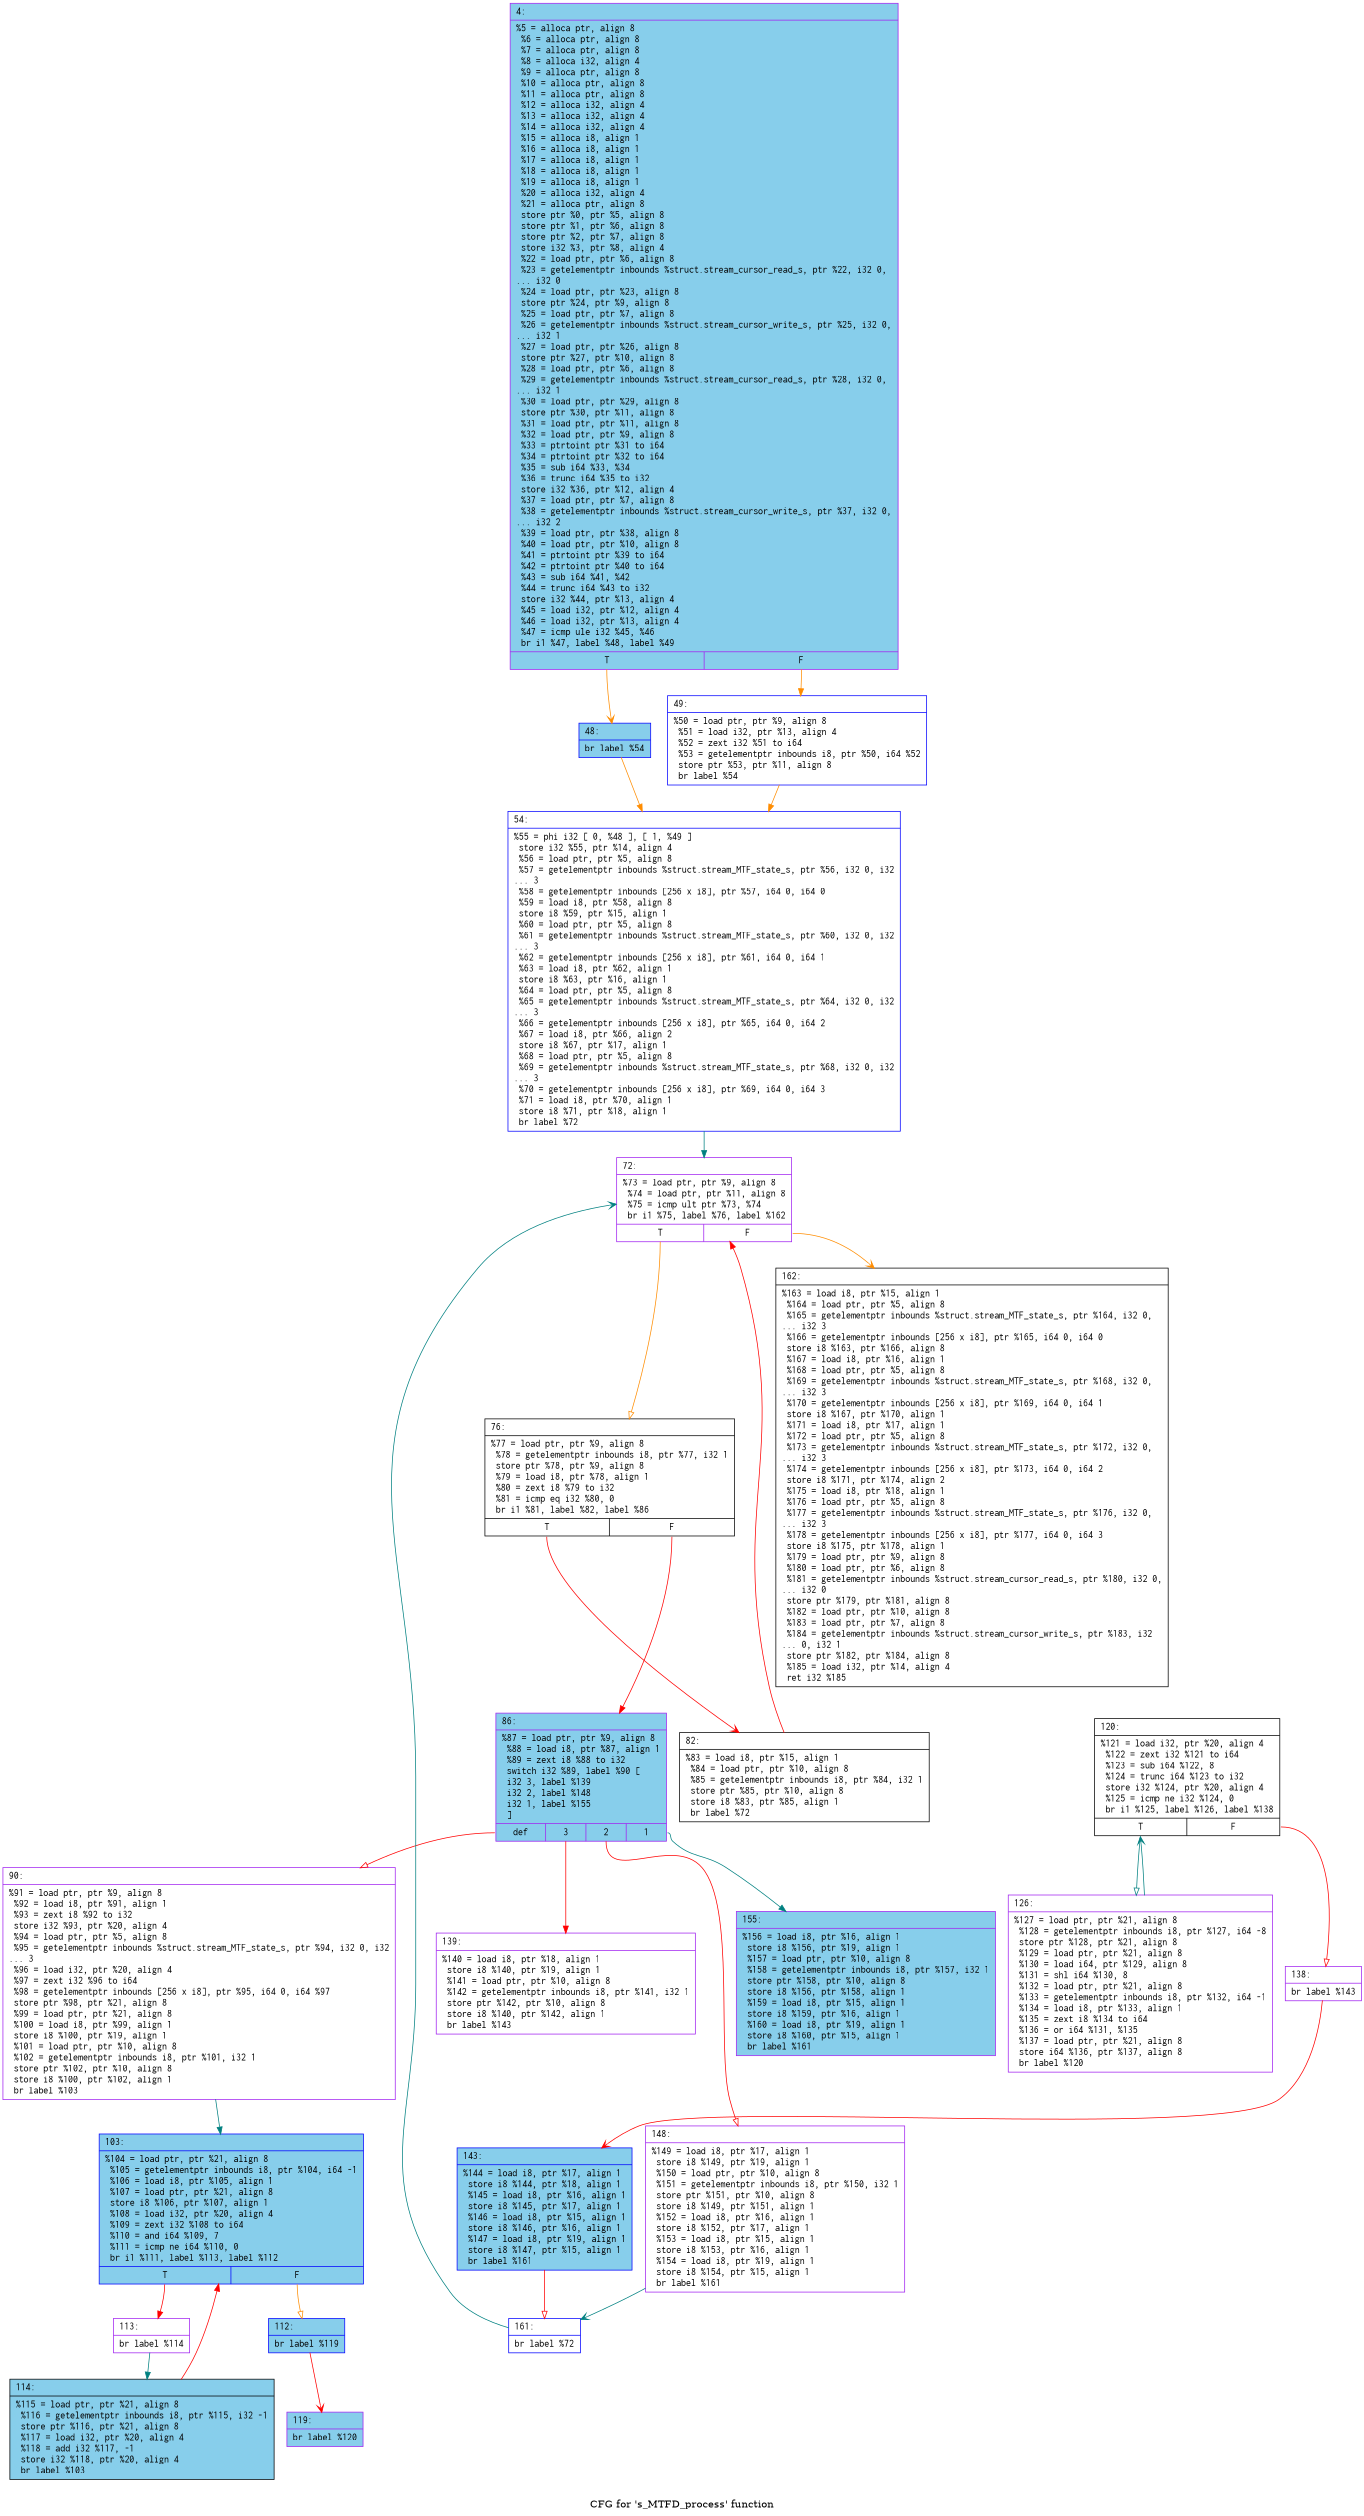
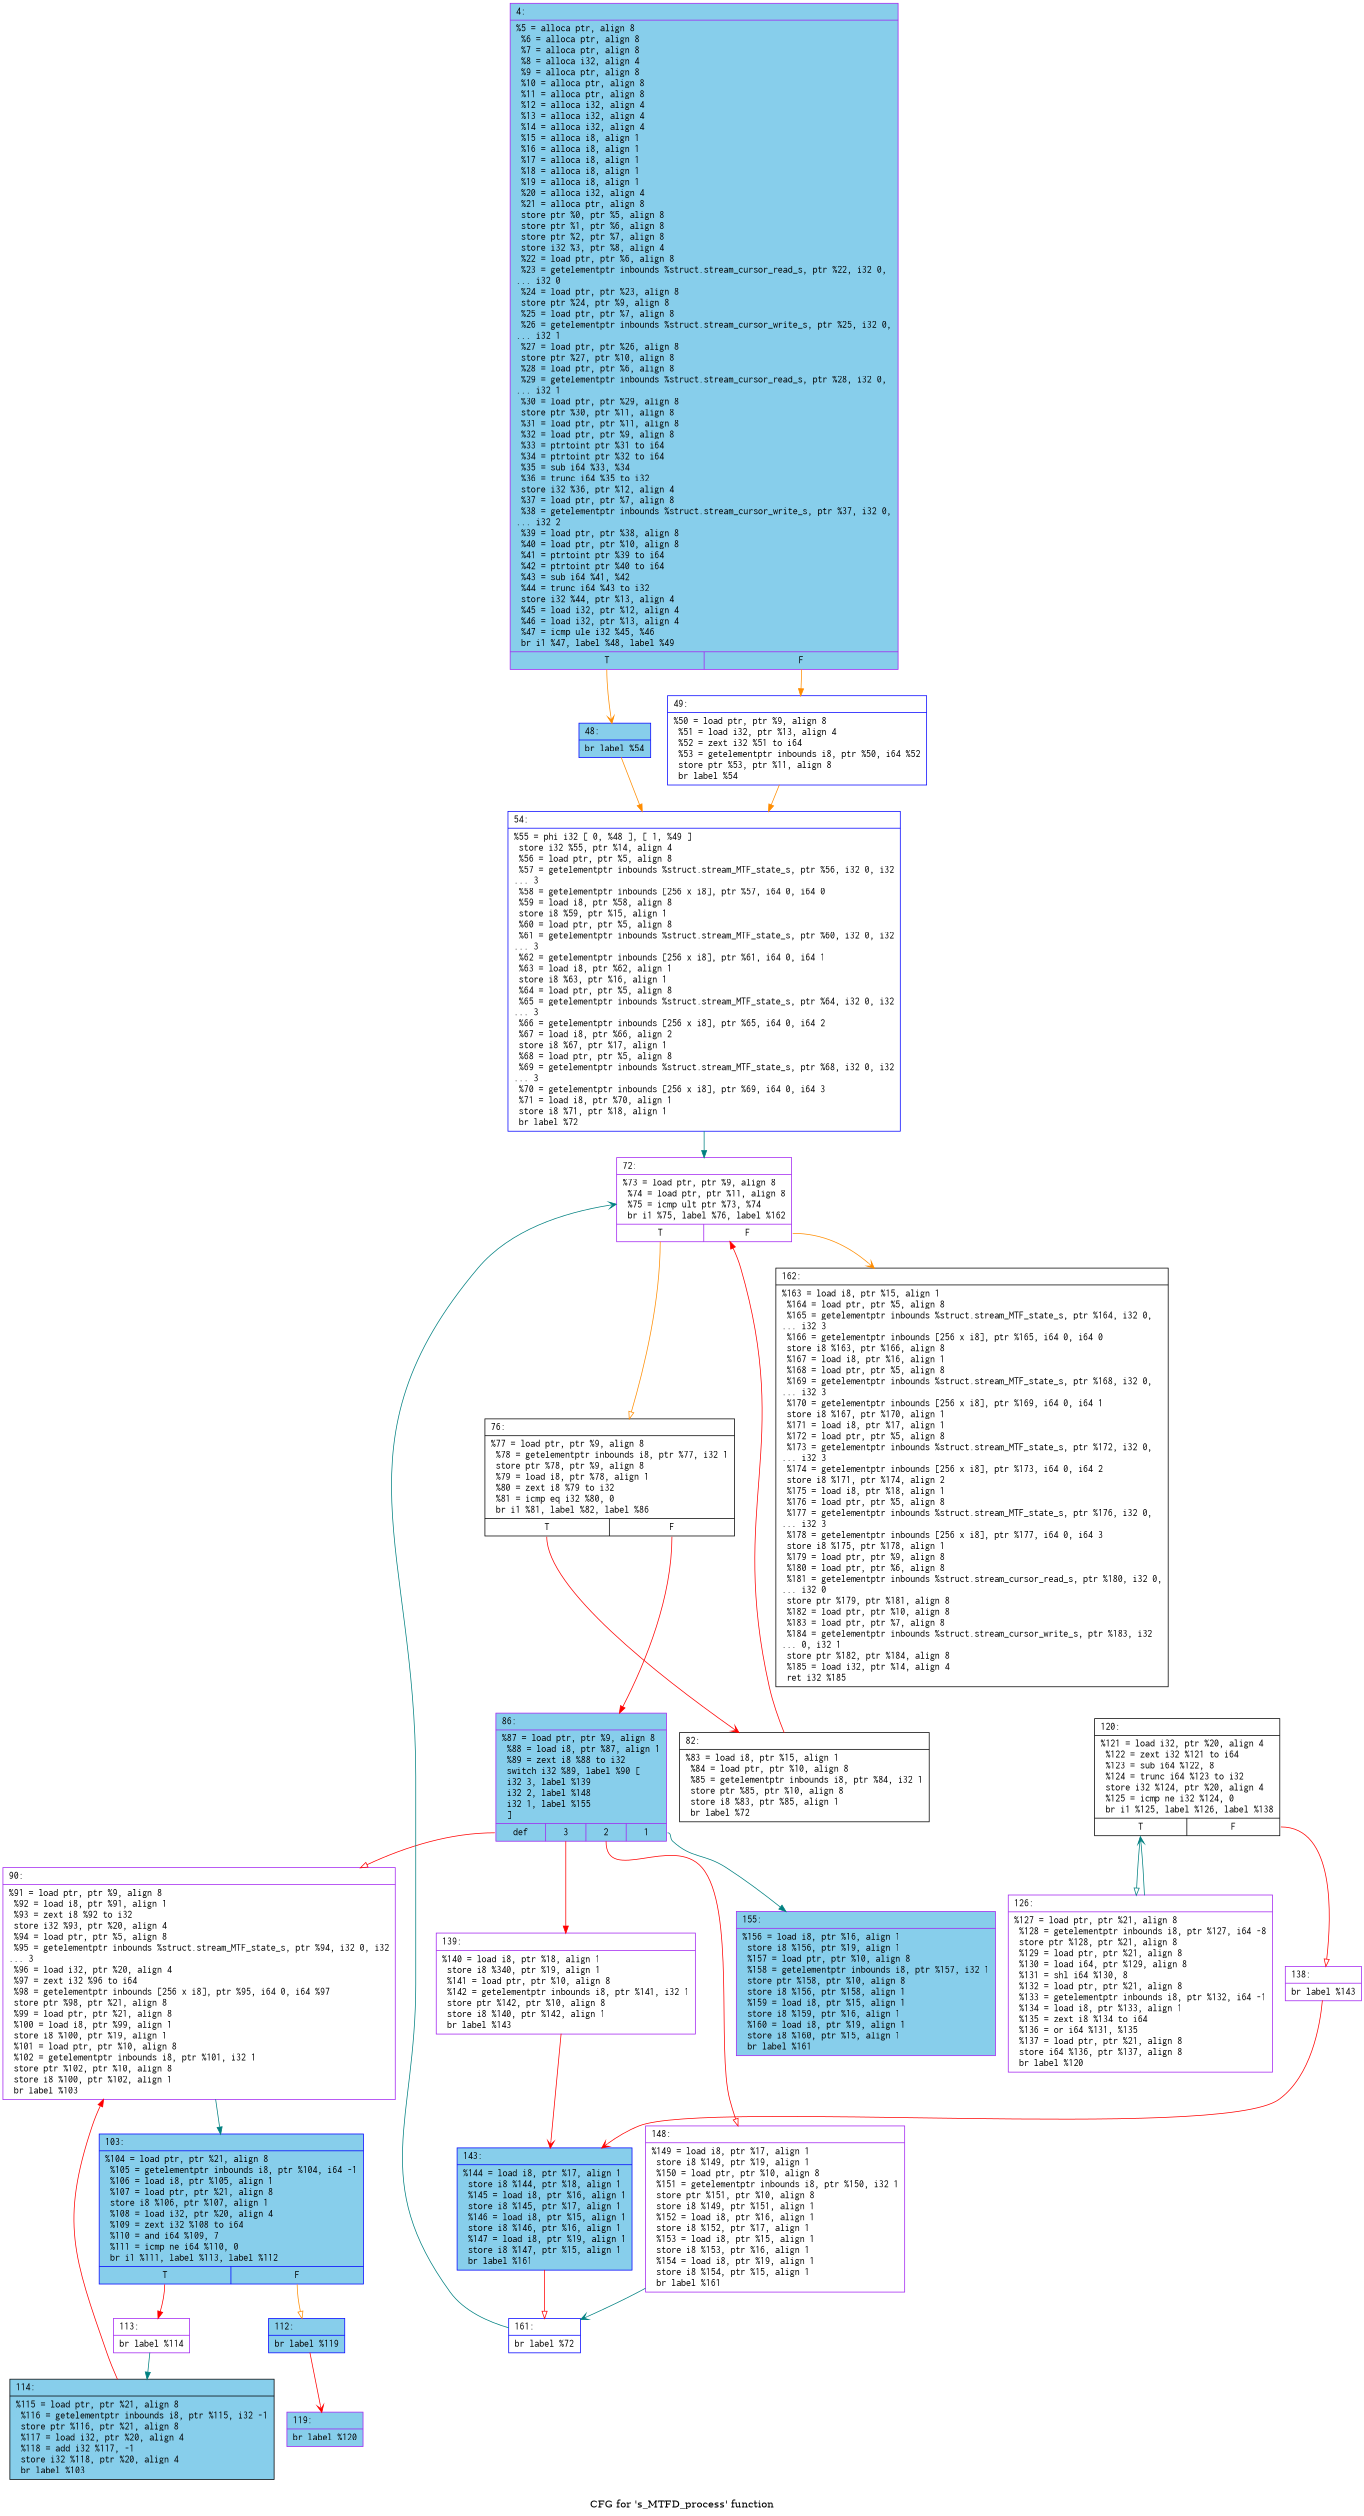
node "139:": text "store i8 %140, ptr %19, align 1" -> "store i8 %340, ptr %19, align 1"
edge "139:" -> "143:": added
edge "114:" -> "103:": now "114:" -> "90:"
